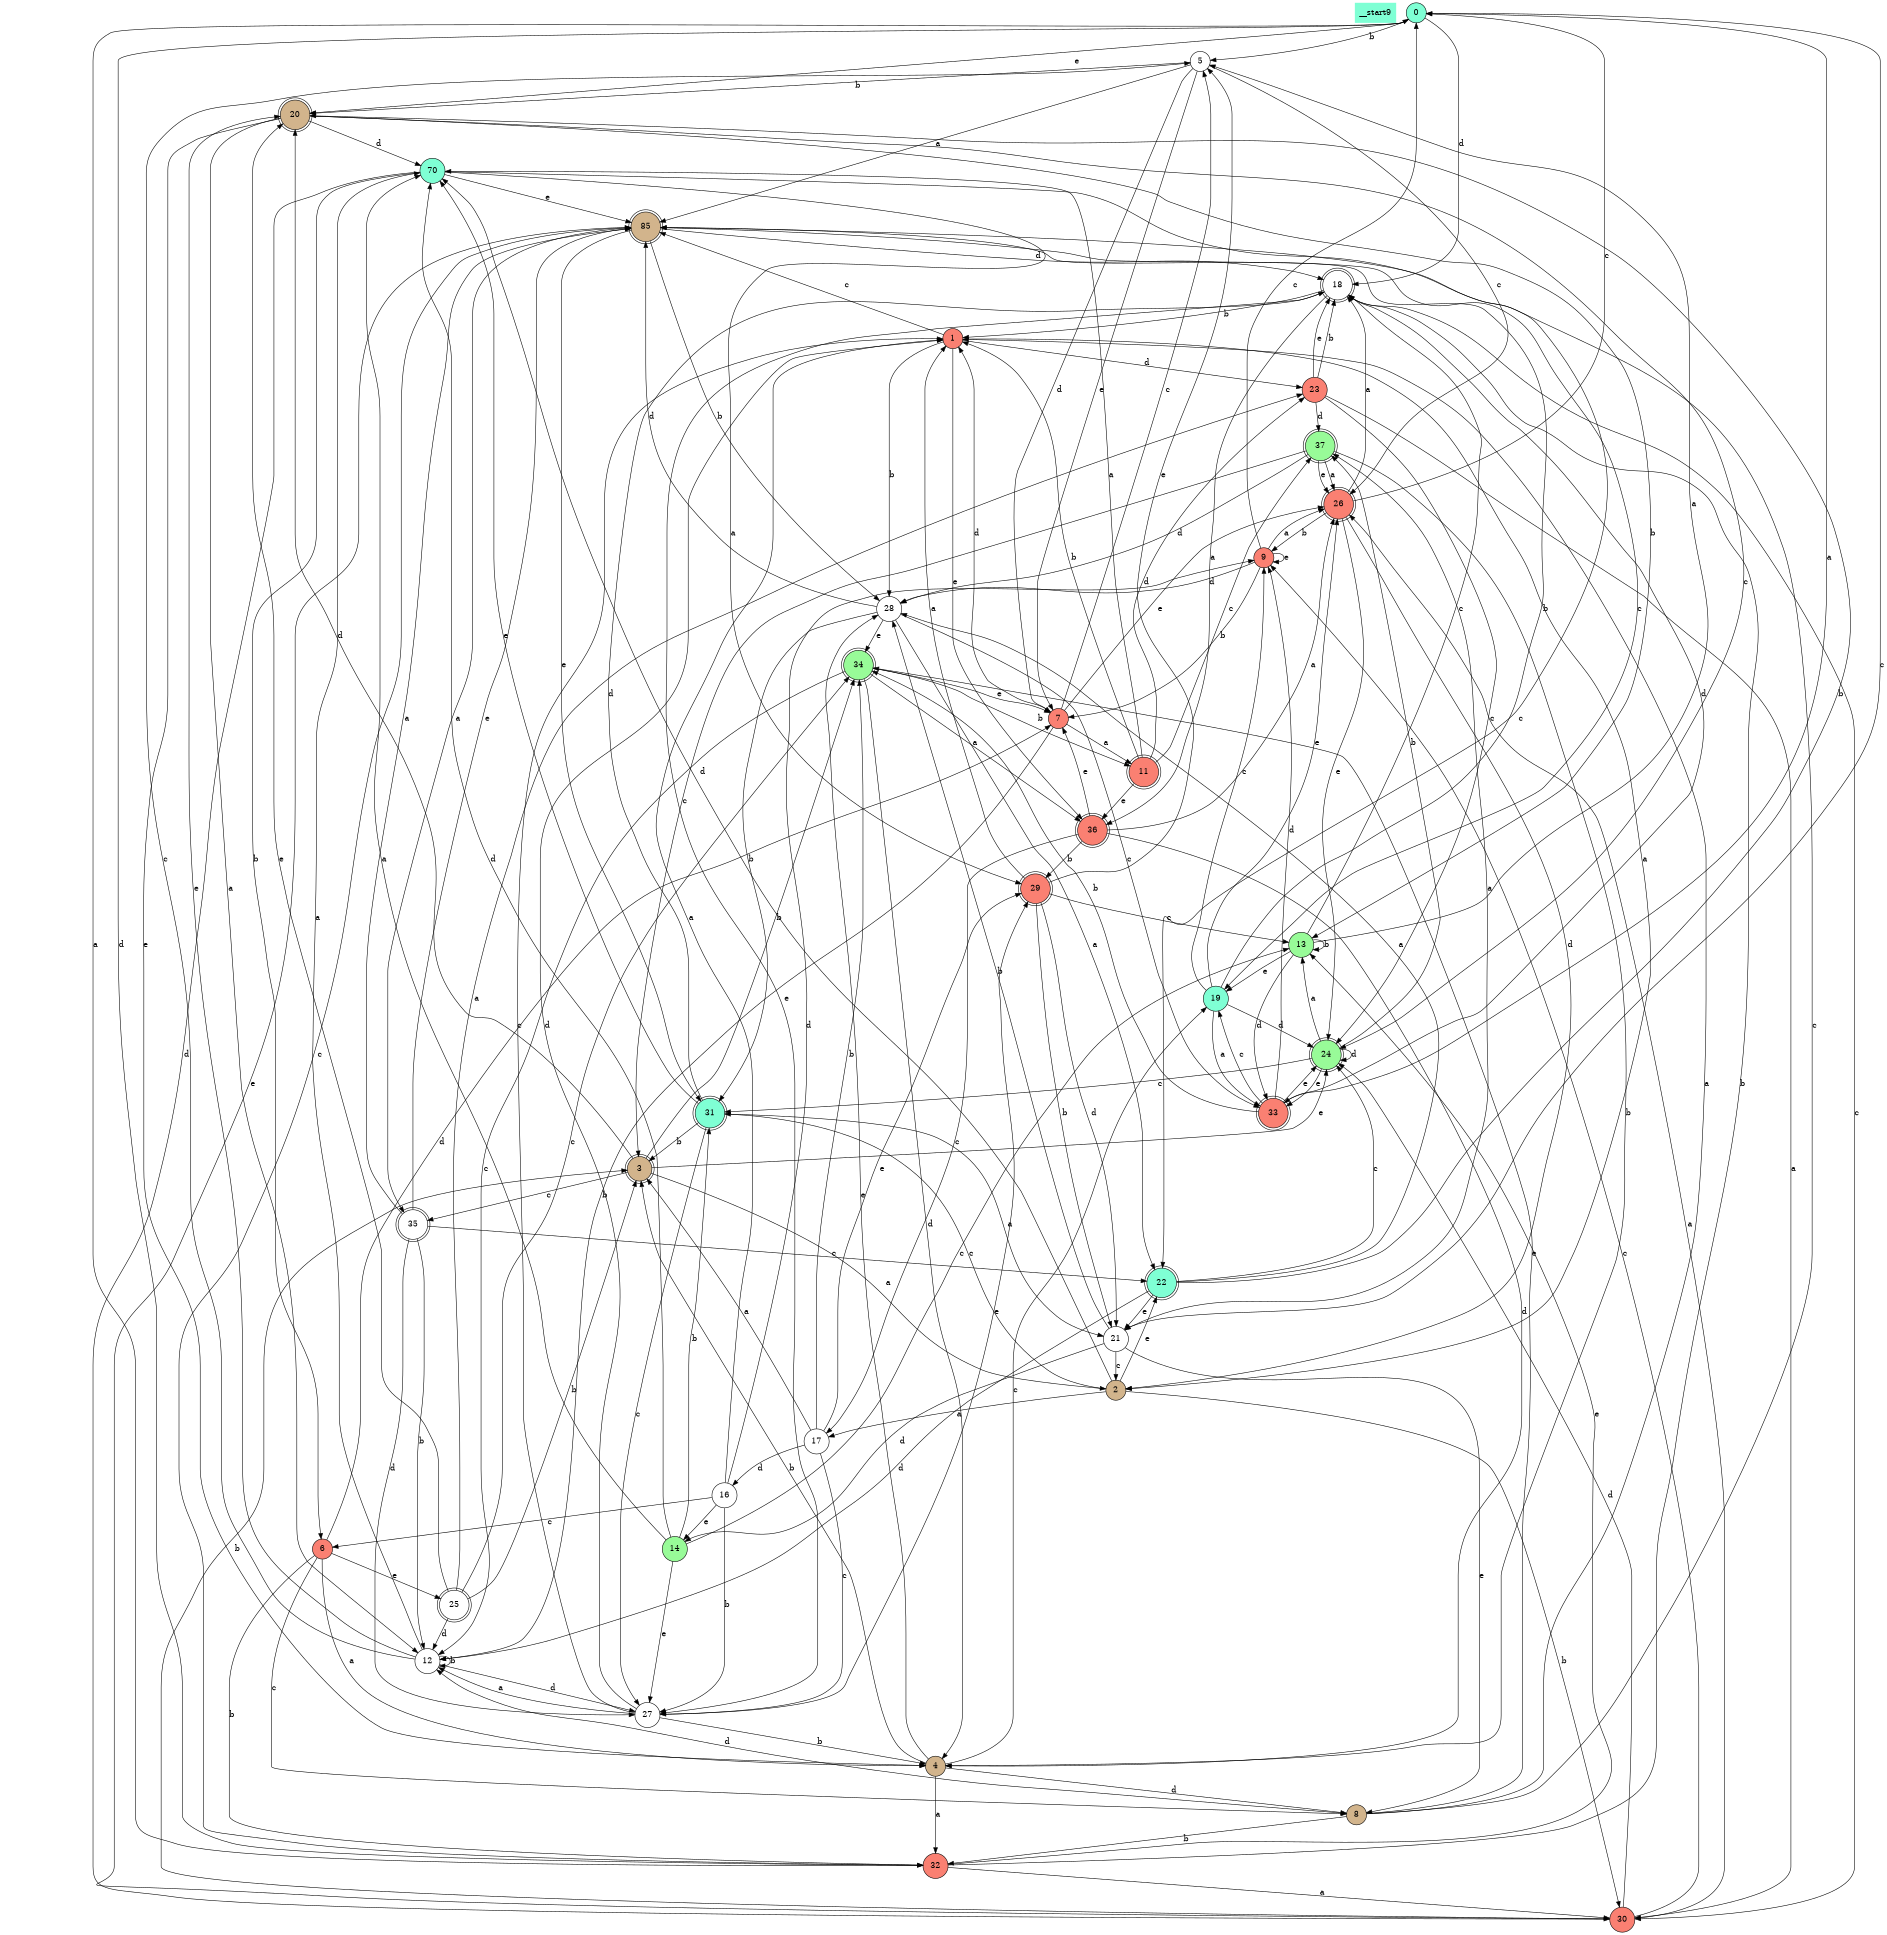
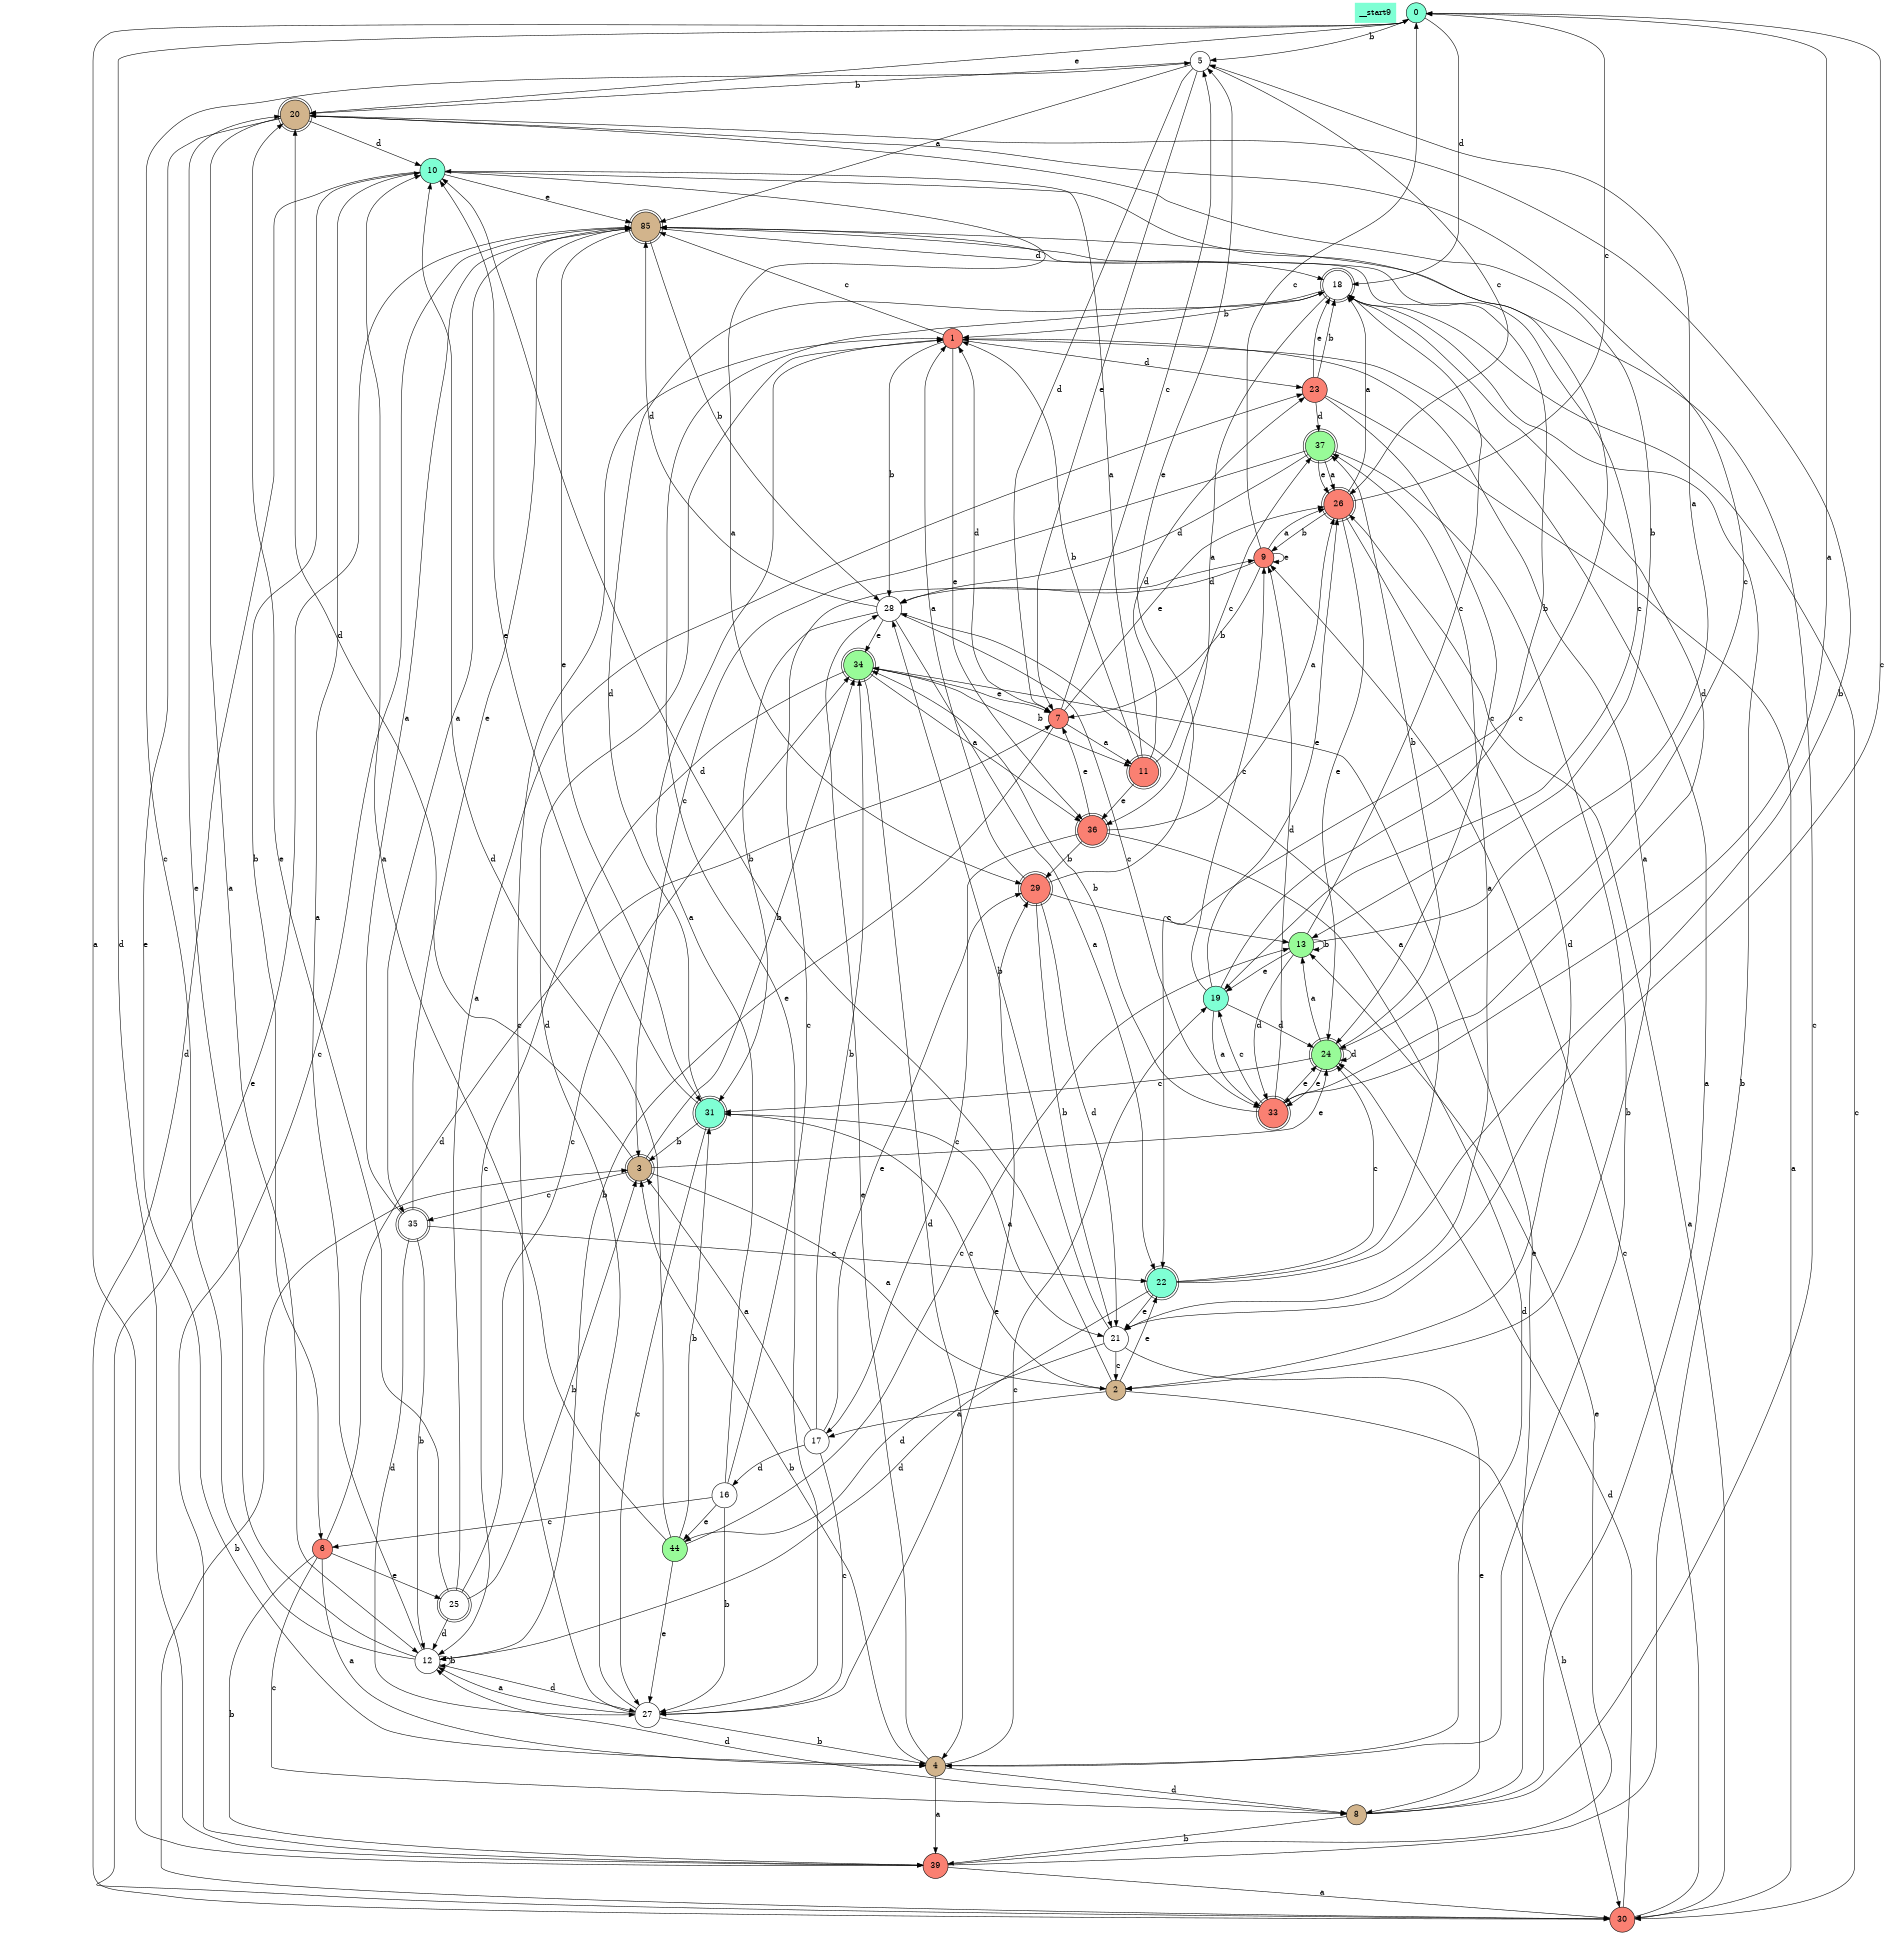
node "70": label "70" -> "10"
edge "16" -> "9": label "d" -> "c"
node "14": label "14" -> "44"
node "32": label "32" -> "39"
